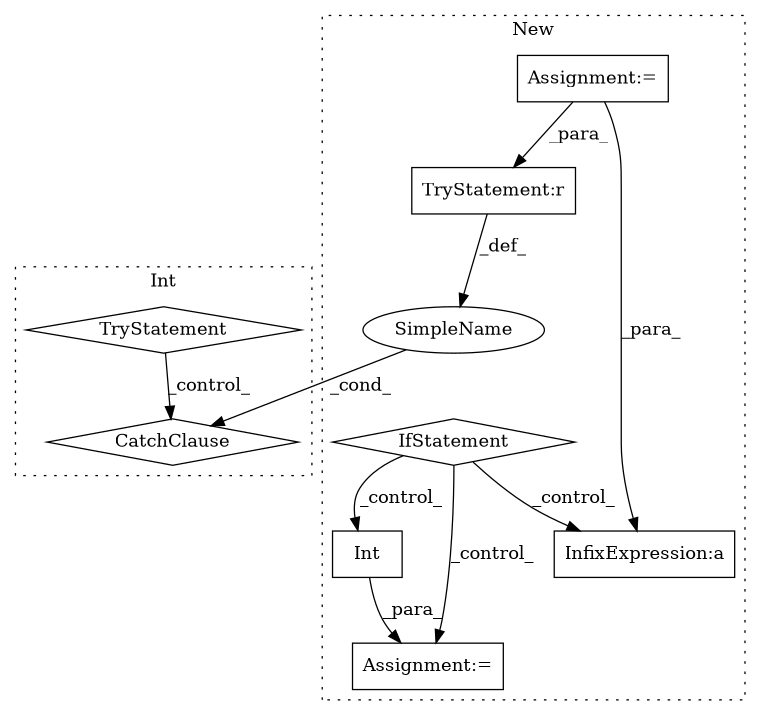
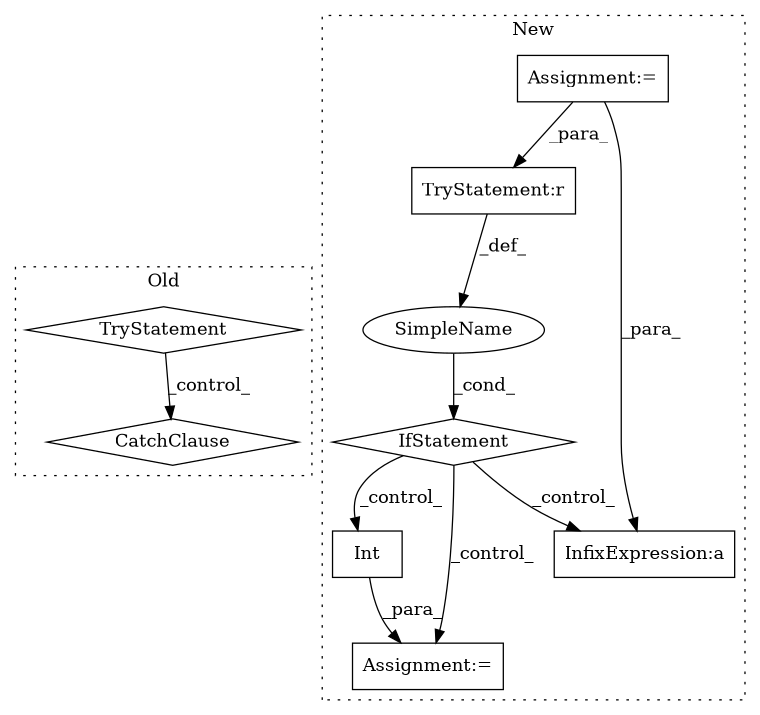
cluster "Int": label "Int" -> "Old"
edge "SimpleName" -> "CatchClause": now "SimpleName" -> "IfStatement"
